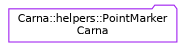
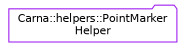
node "Carna::helpers::PointMarker Carna": label "Carna::helpers::PointMarker Carna" -> "Carna::helpers::PointMarker Helper"
